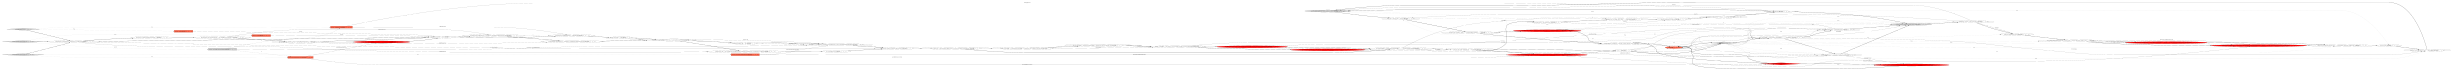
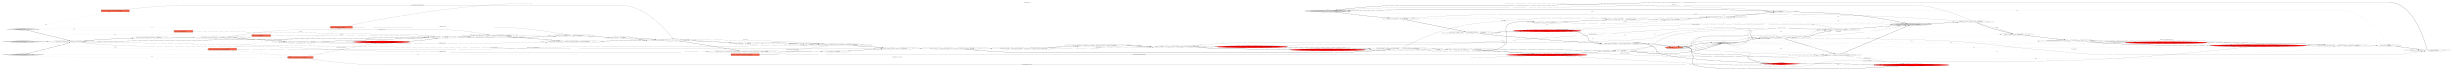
node "boolean useSchemaFromCommitMetadata@@@2@@@['0', '0', '1']": added
node "boolean useSchemaFromCommitMetadata@@@2@@@['1', '0', '0']": fillcolor lightgray -> tomato
